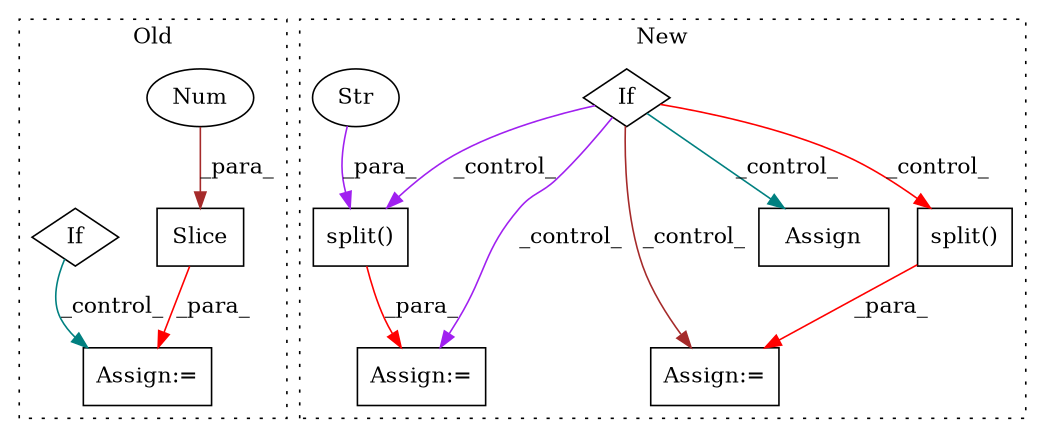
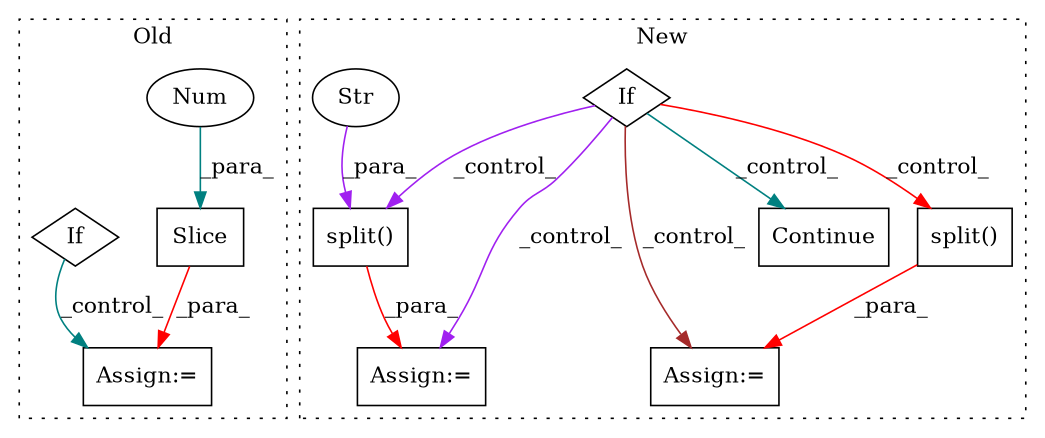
edge "Num" -> "Slice": color brown -> teal
node "Assign": label "Assign" -> "Continue"
